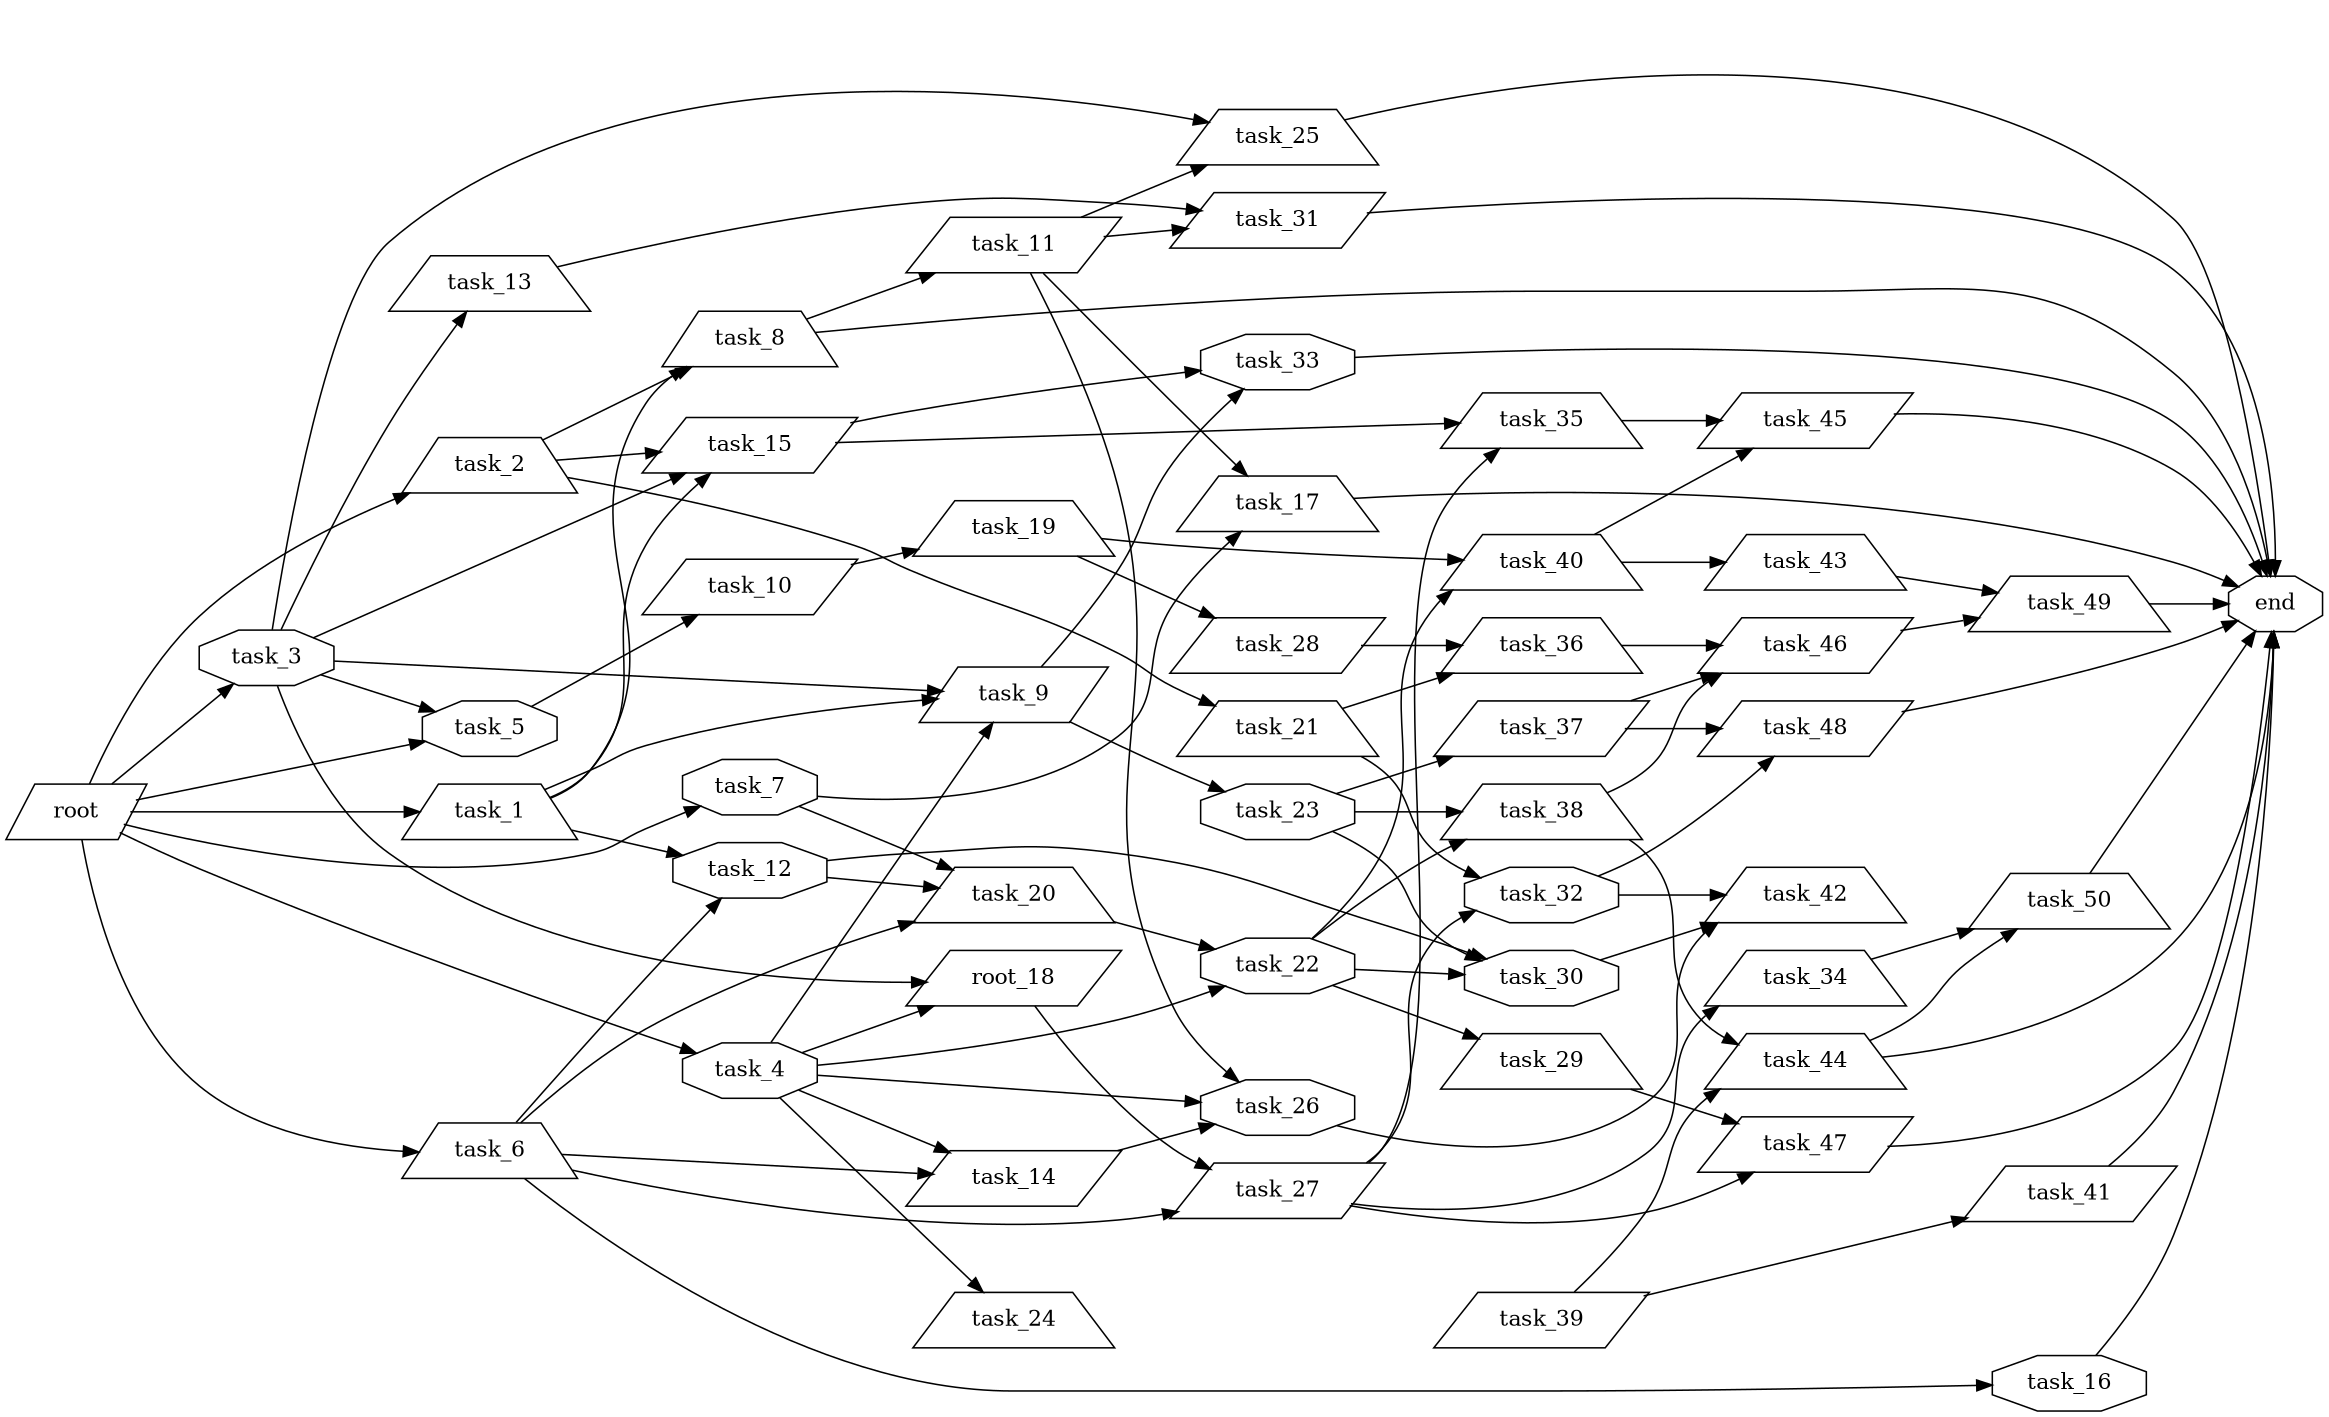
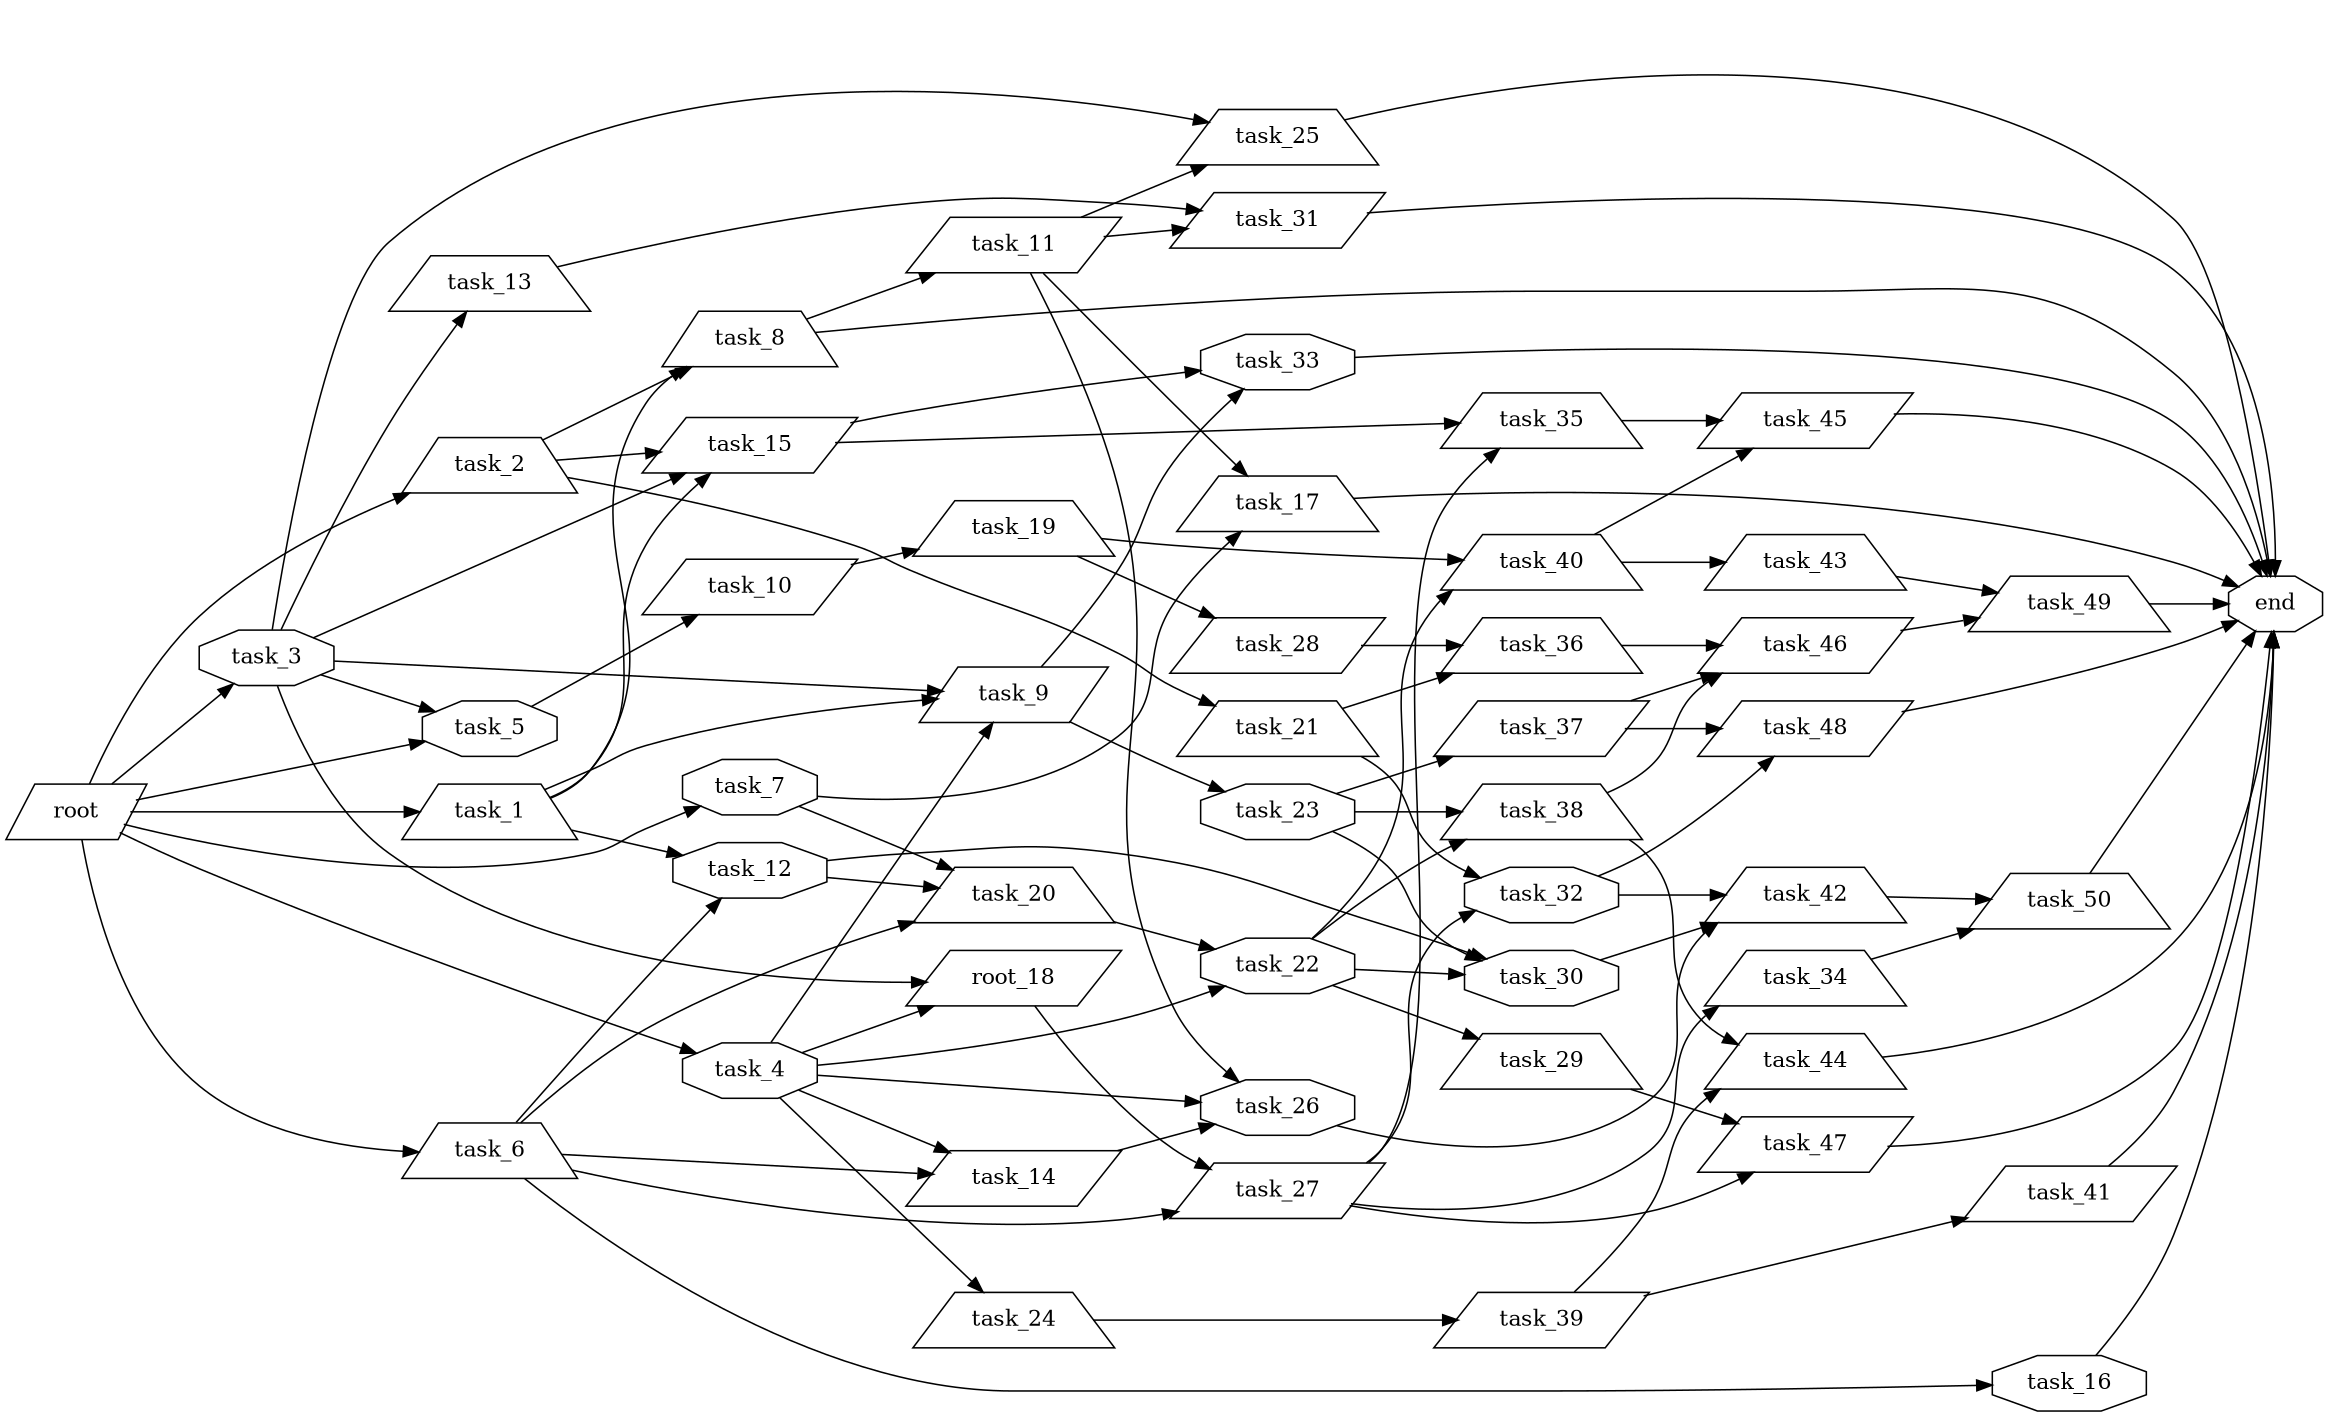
edge "task_44" -> "task_50": now "task_42" -> "task_50"
edge "task_24" -> "task_39": added
